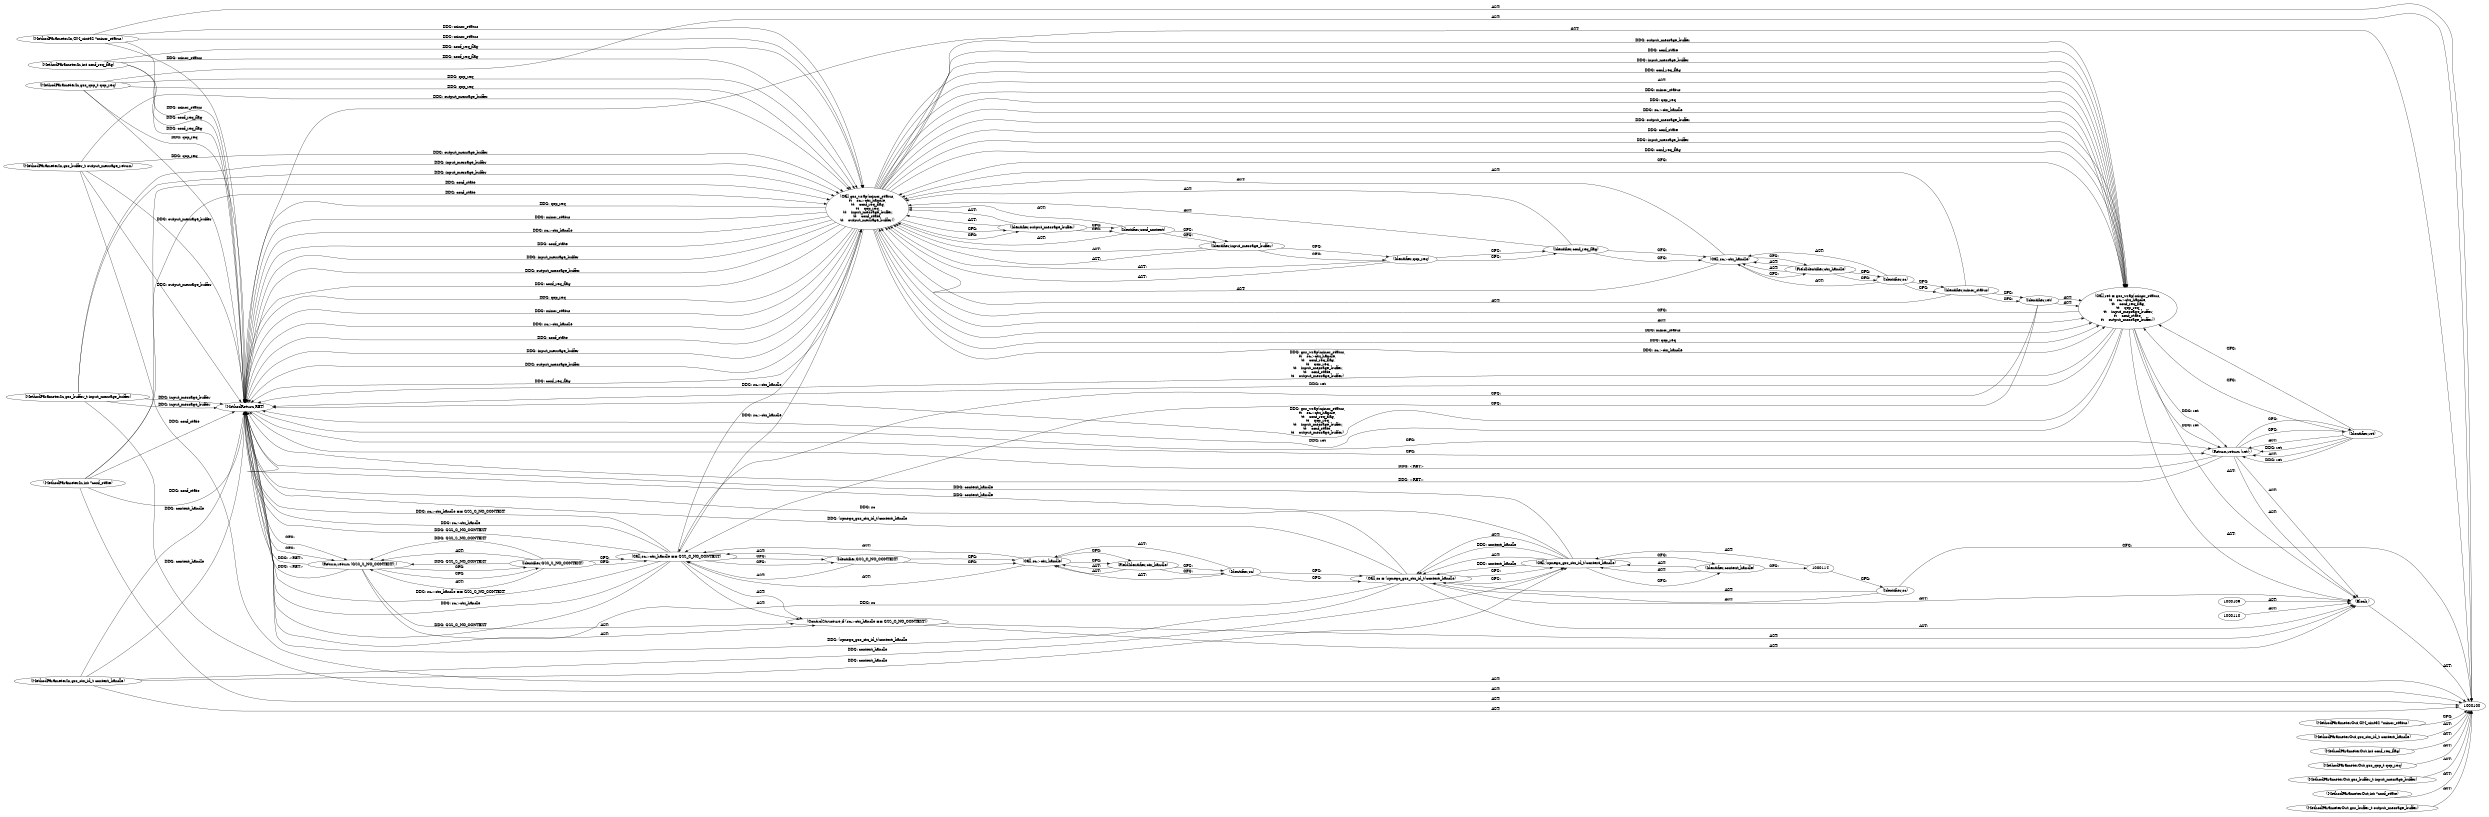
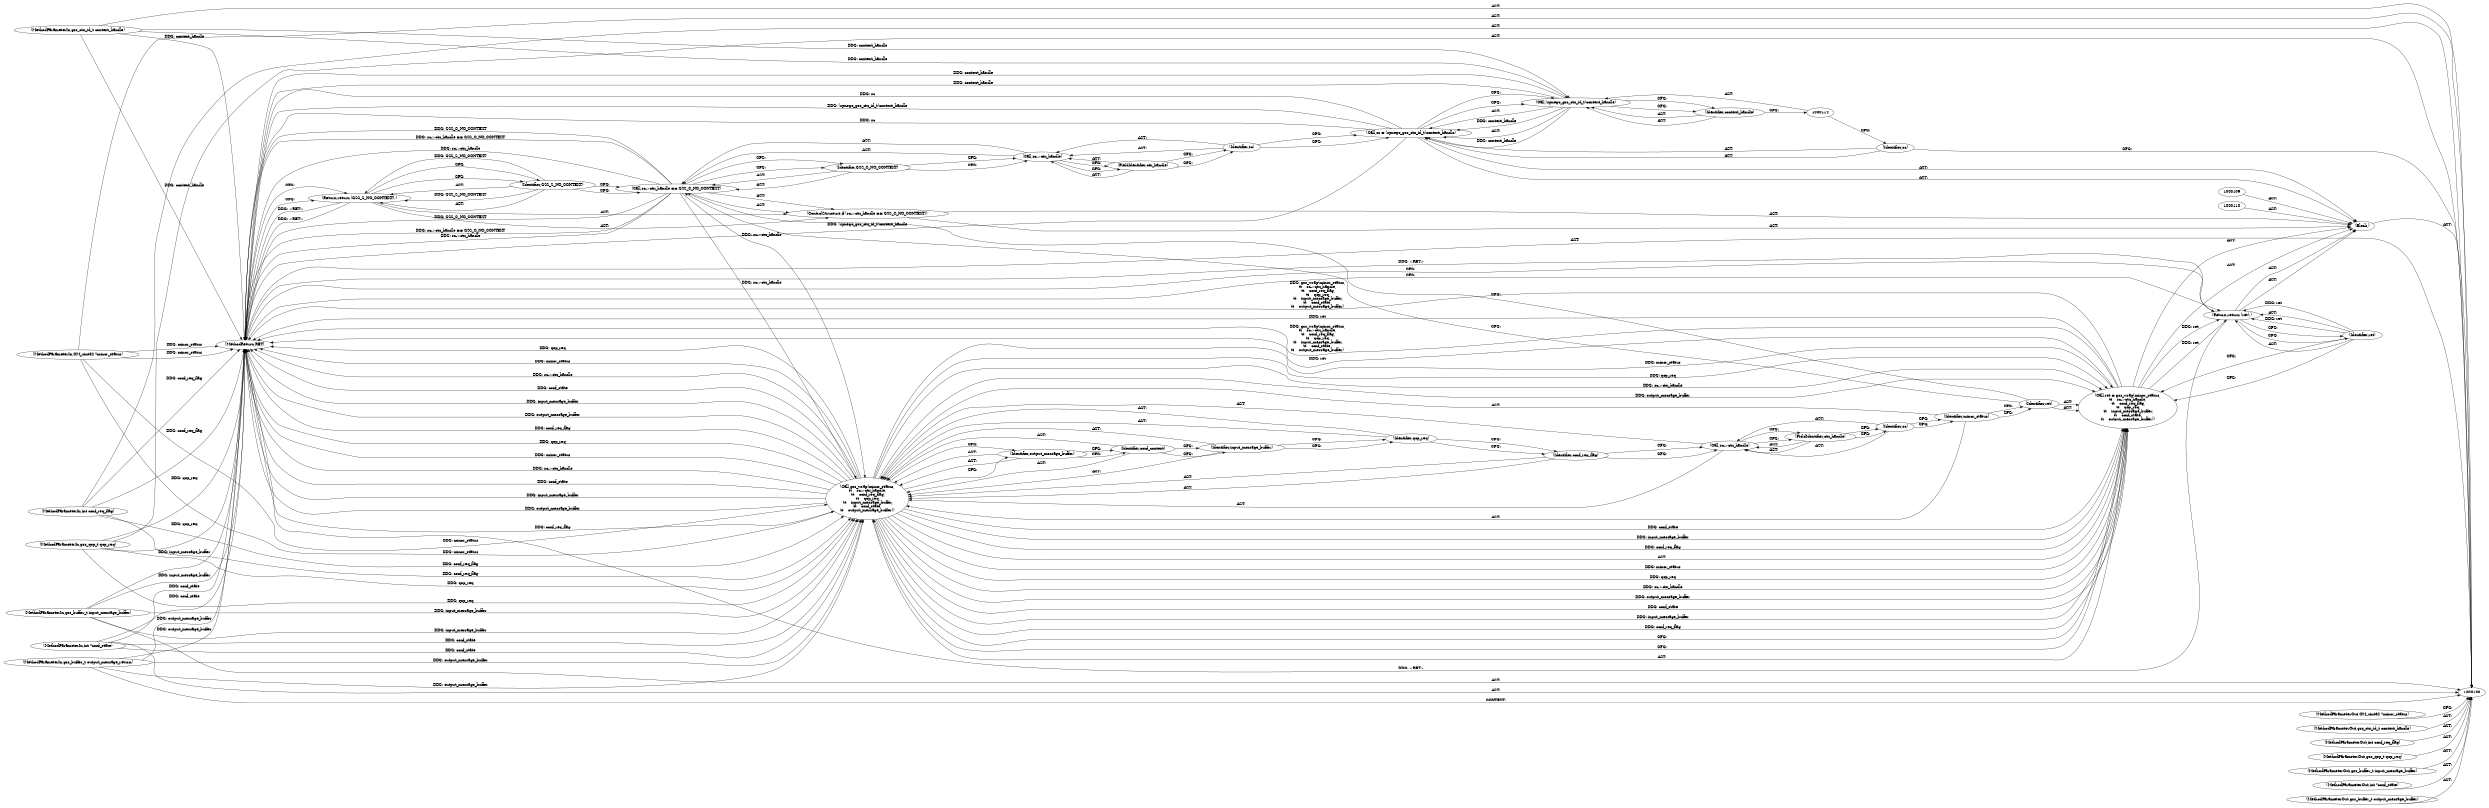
edge "(MethodParameterIn,int conf_req_flag)" -> "1000100": added, label "AST:"
edge "(MethodParameterIn,gss_buffer_t output_message_return)" -> "1000100": label "AST: " -> "CONTEXT: "
